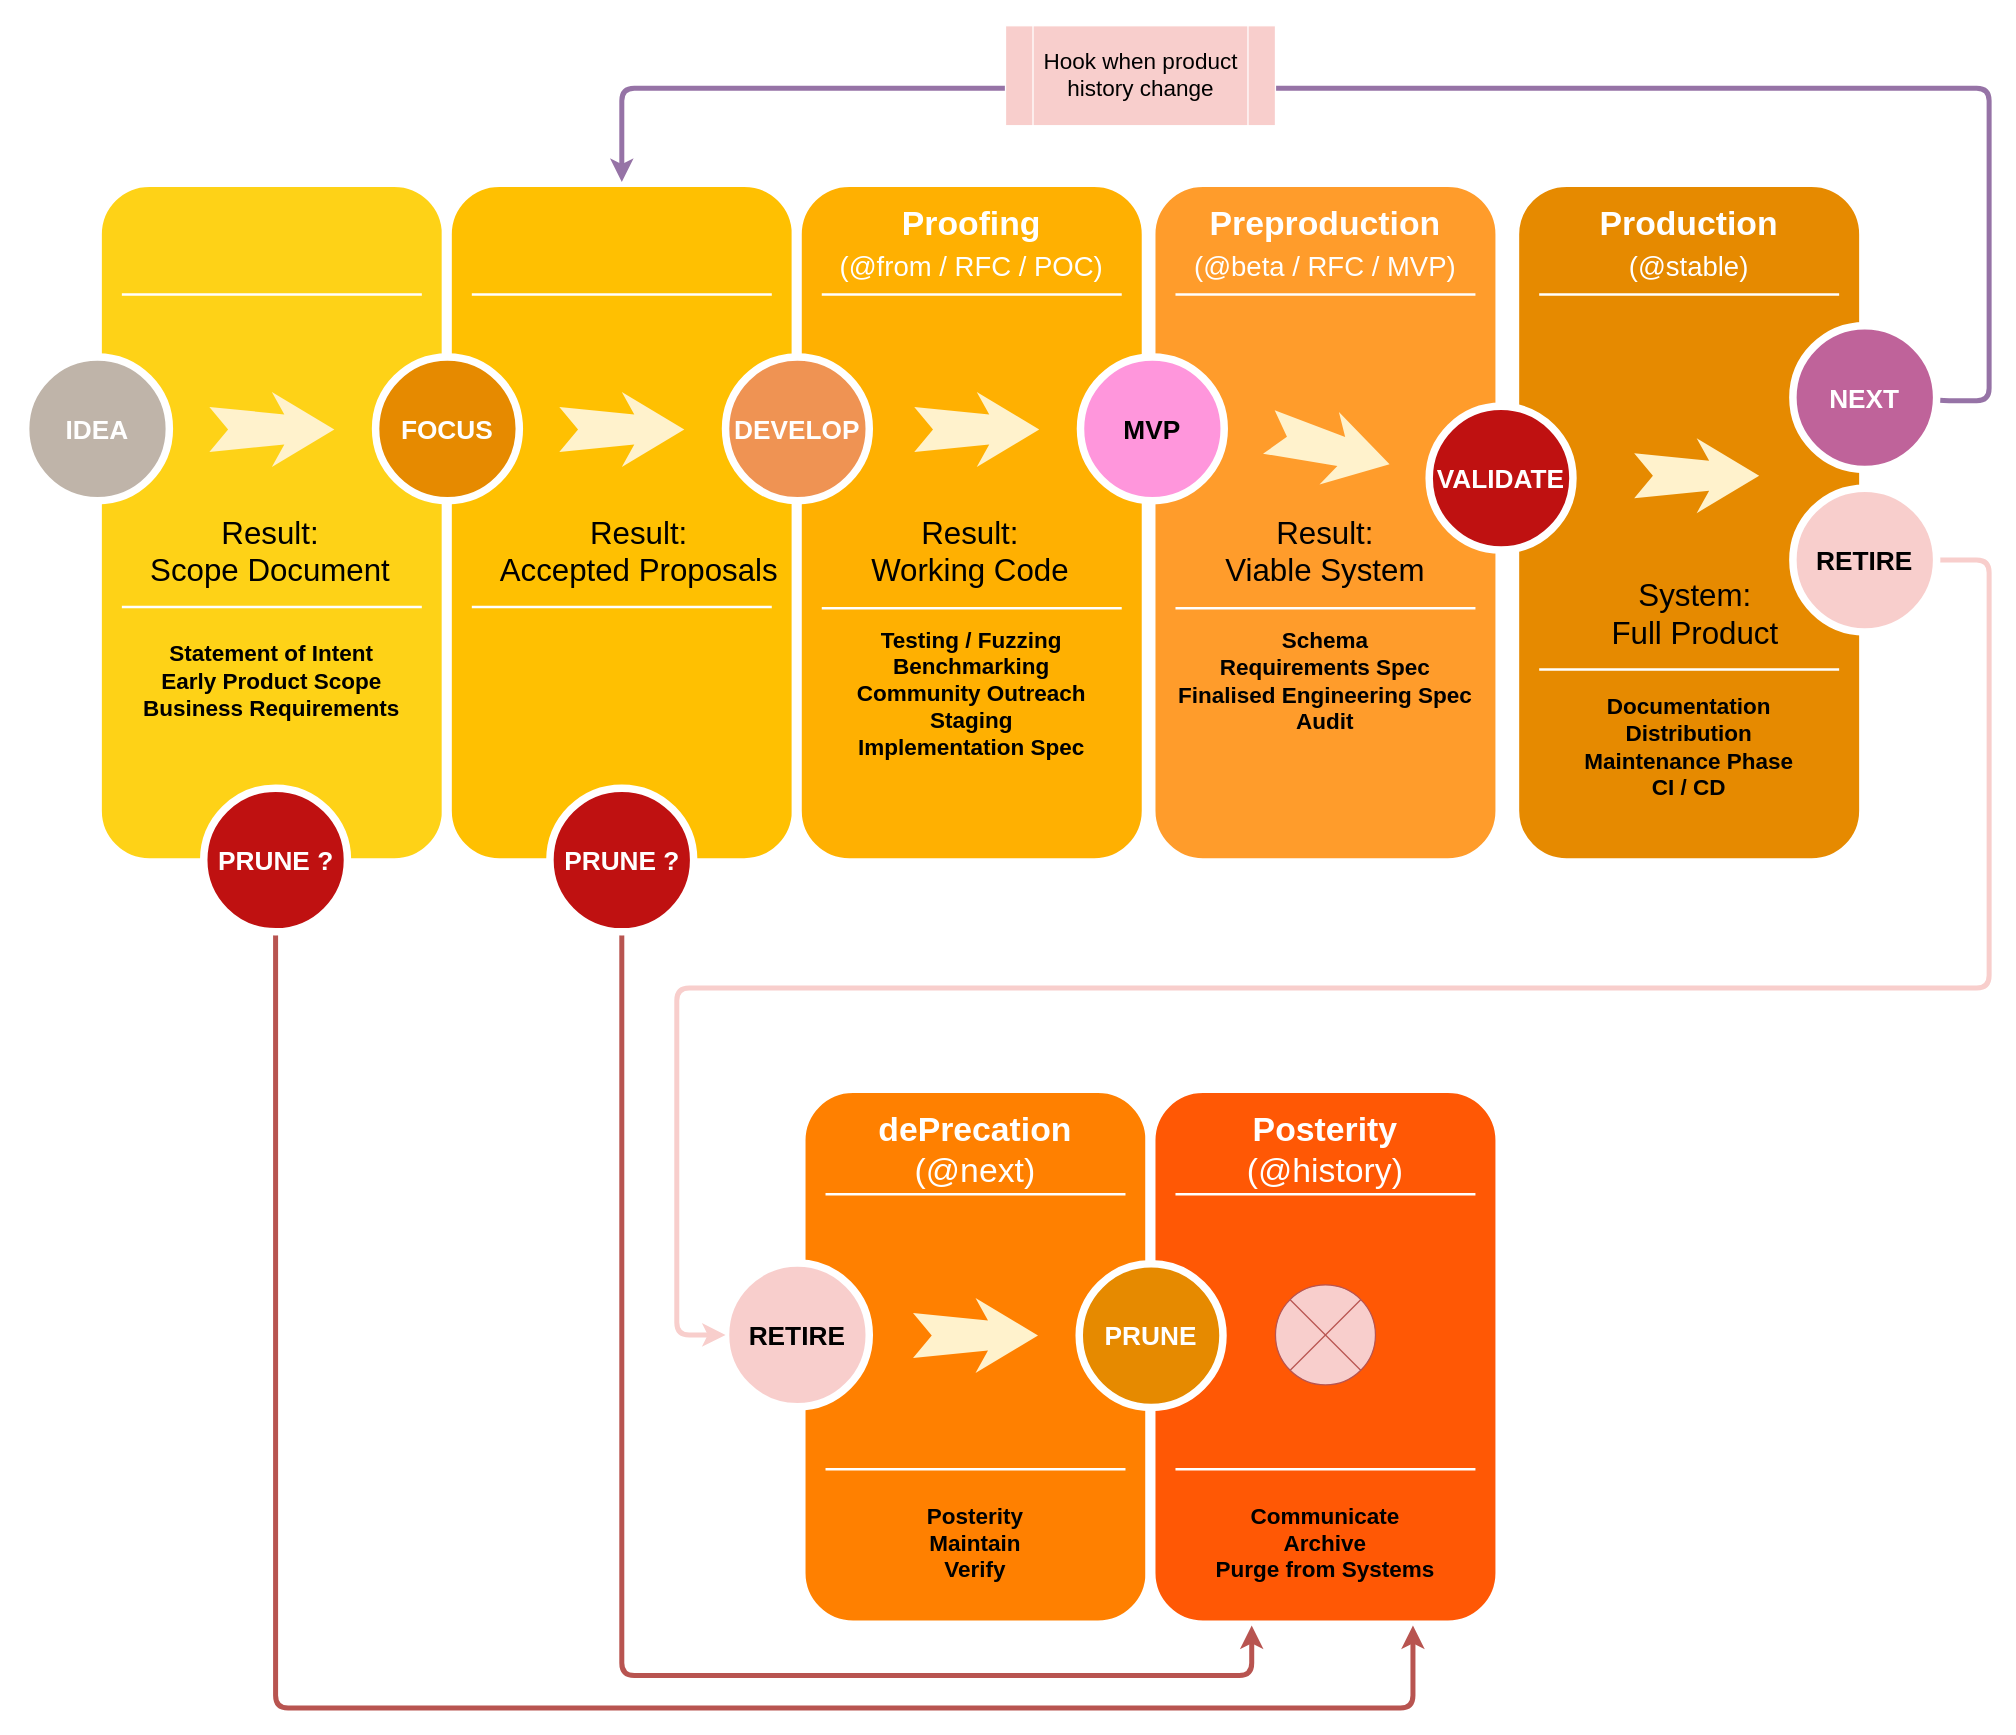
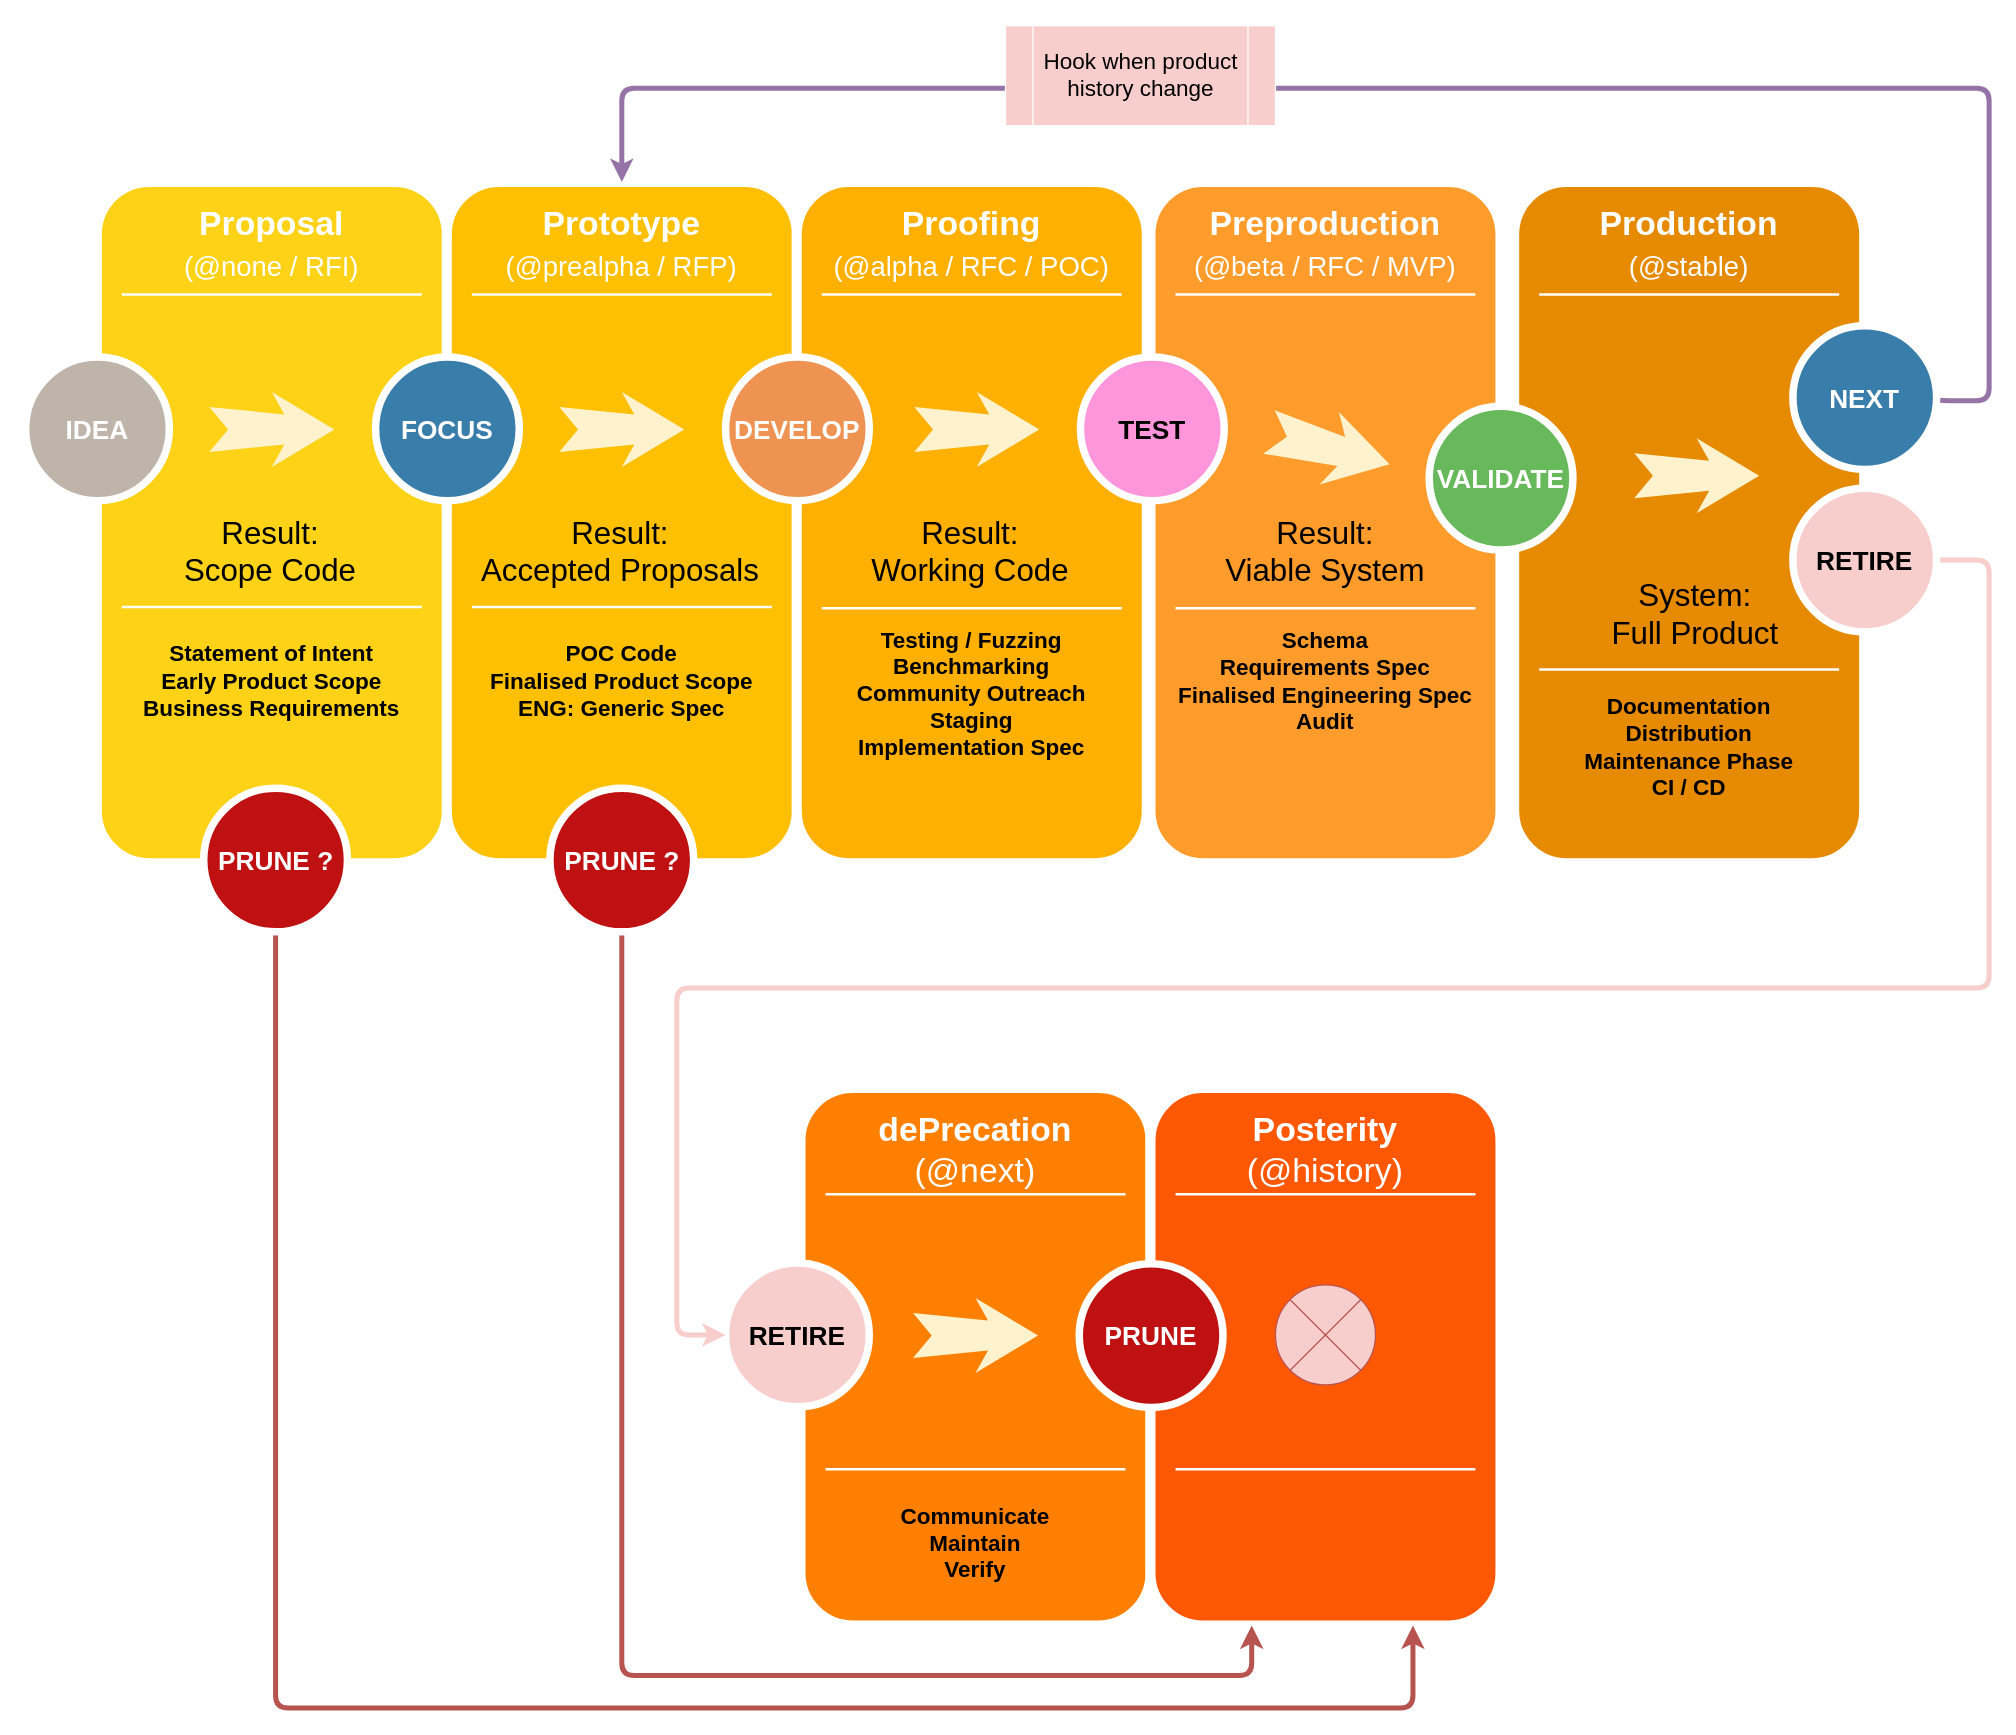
node "Proposal (@none / RFI)": added
node "Prototype (@prealpha / RFP)": added
node "Proofing (@from / RFC / POC)": label "Proofing (@from / RFC / POC)" -> "Proofing (@alpha / RFC / POC)"
node "NEXT": fillcolor #bf639a -> #397daa
node "FOCUS": fillcolor #e68a00 -> #397daa
node "MVP": label "MVP" -> "TEST"
node "VALIDATE": fillcolor #bf1111 -> #68b85c
node "Result: Scope Document": label "Result: Scope Document" -> "Result: Scope Code"
node "Result: Accepted Proposals": moved (639, 551) -> (621, 551)
node "POC Code Finalised Product Scope ENG: Generic Spec": added
node "PRUNE": fillcolor #e68a00 -> #bf1111
node "Posterity Maintain Verify": label "Posterity Maintain Verify" -> "Communicate Maintain Verify"
node "Communicate Archive Purge from Systems": removed
